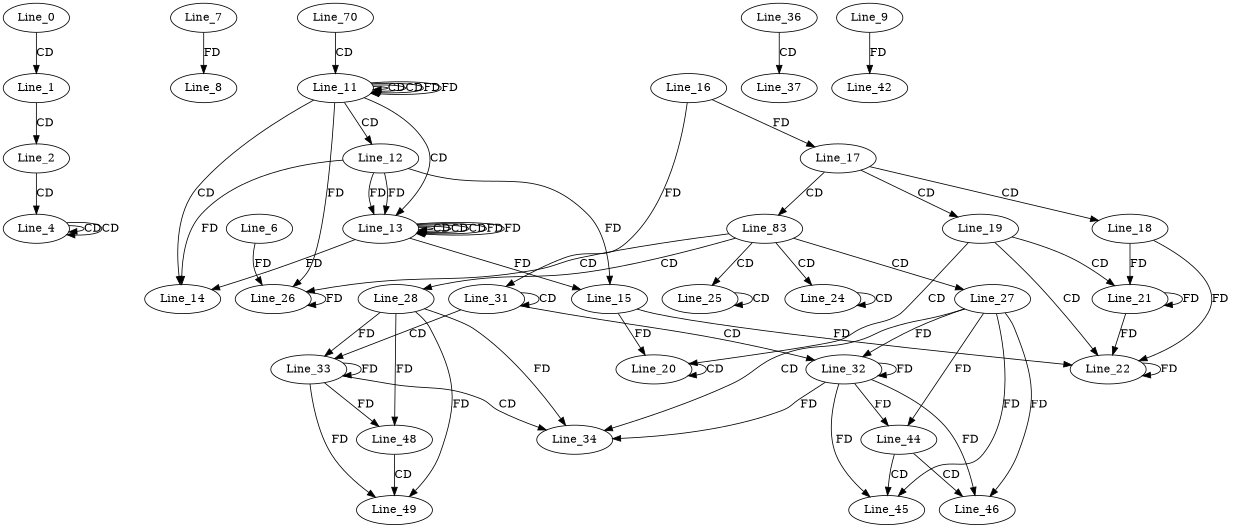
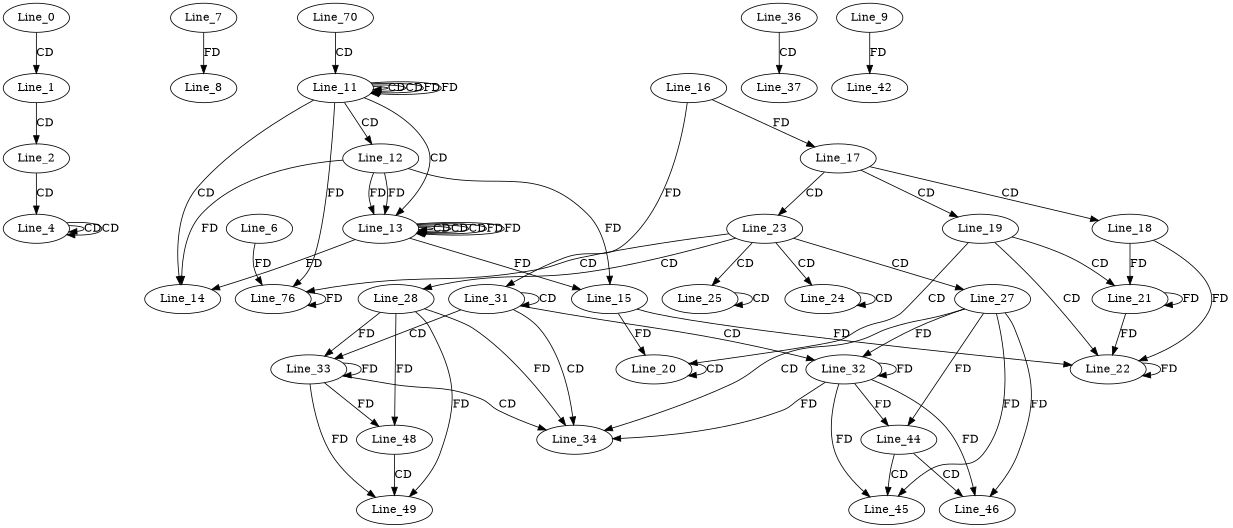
node "Line_83": label "Line_83" -> "Line_23"
node "Line_26": label "Line_26" -> "Line_76"
edge "Line_31" -> "Line_34": added, label "CD"
